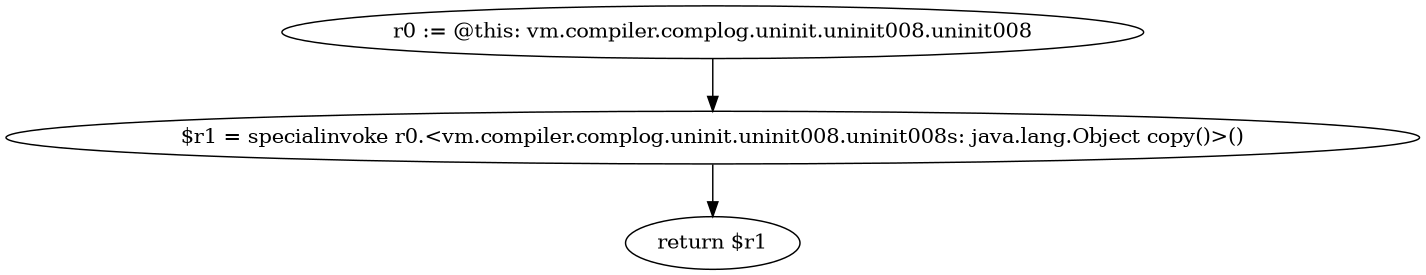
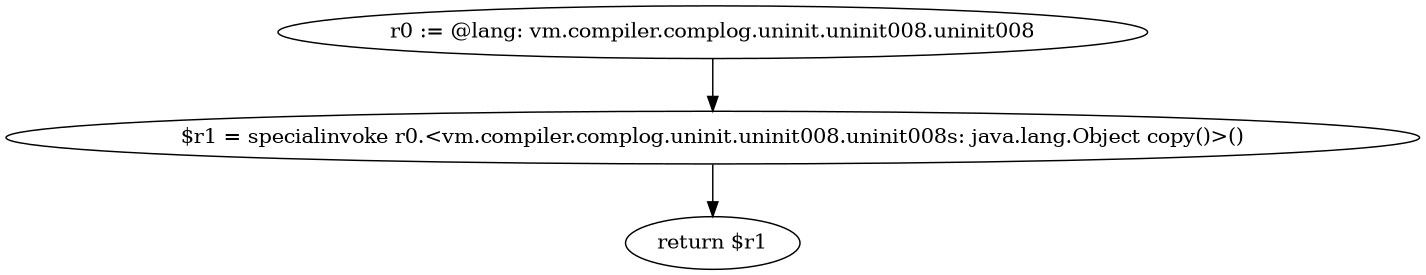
node "r0 := @this: vm.compiler.complog.uninit.uninit008.uninit008": label "r0 := @this: vm.compiler.complog.uninit.uninit008.uninit008" -> "r0 := @lang: vm.compiler.complog.uninit.uninit008.uninit008"
